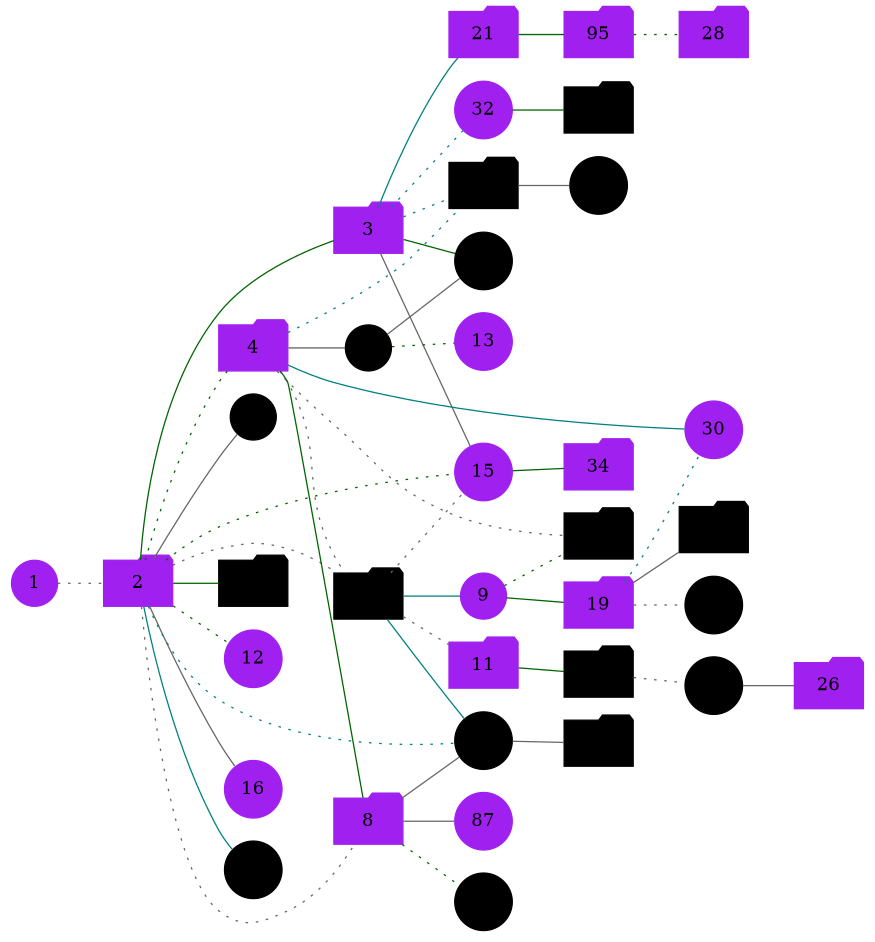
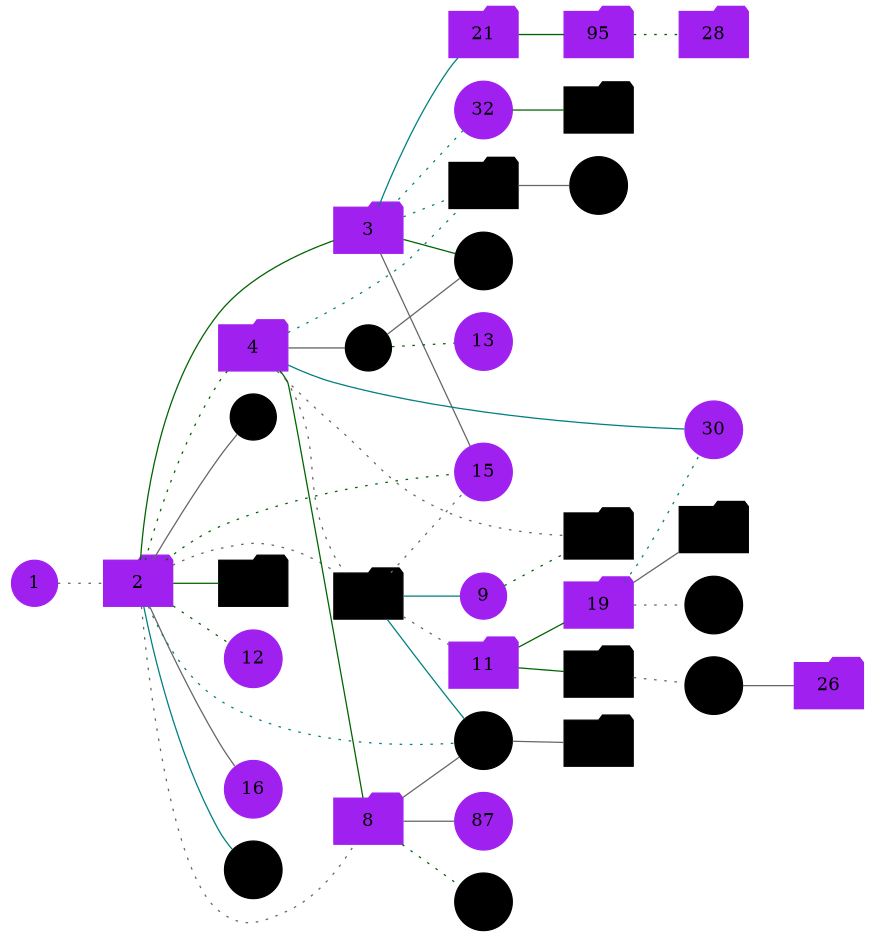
node "34": removed
edge "9" -- "19": now "11" -- "19"
